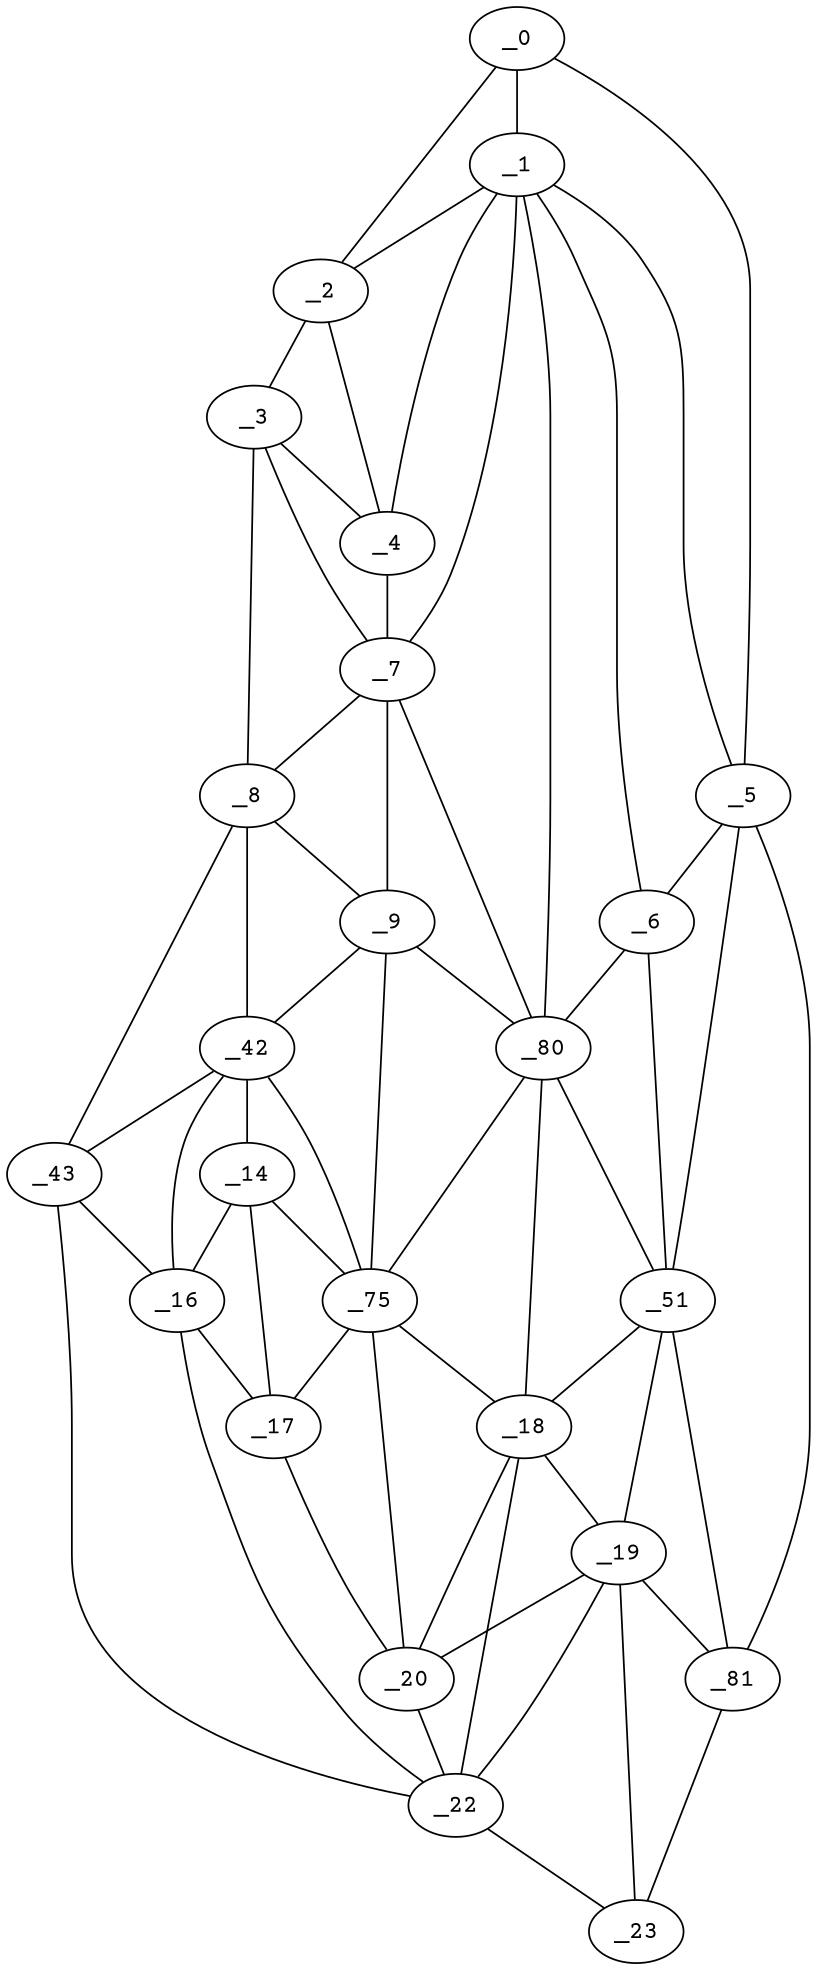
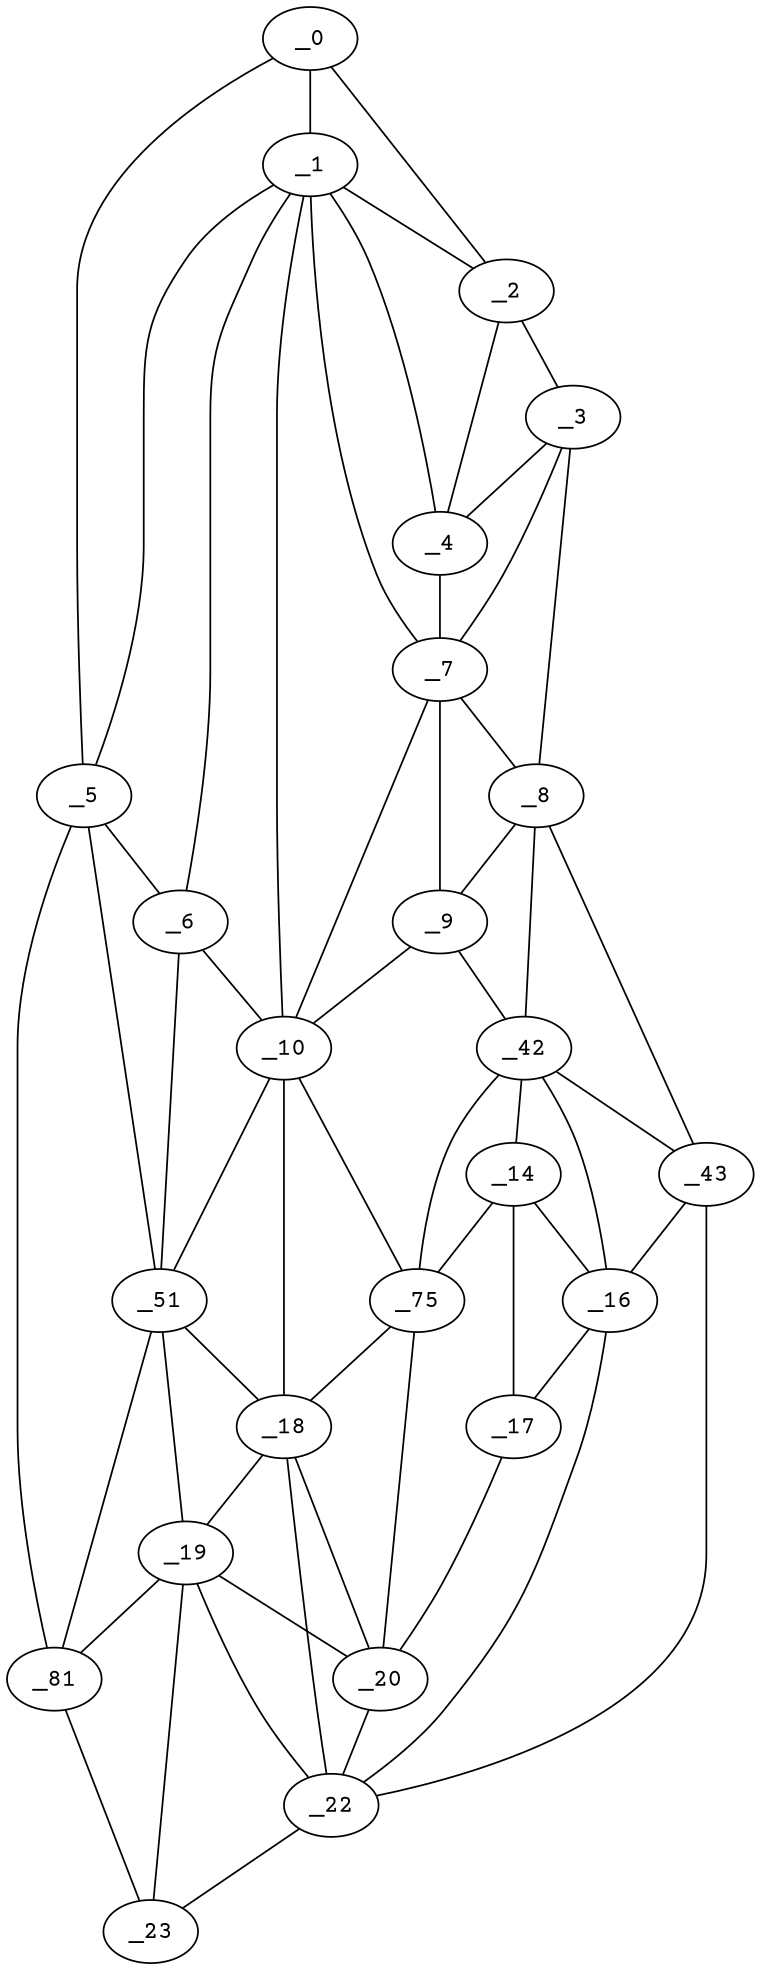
node "_80": label "_80" -> "_10"
edge "_9" -- "_75": removed
edge "_75" -- "_17": removed
